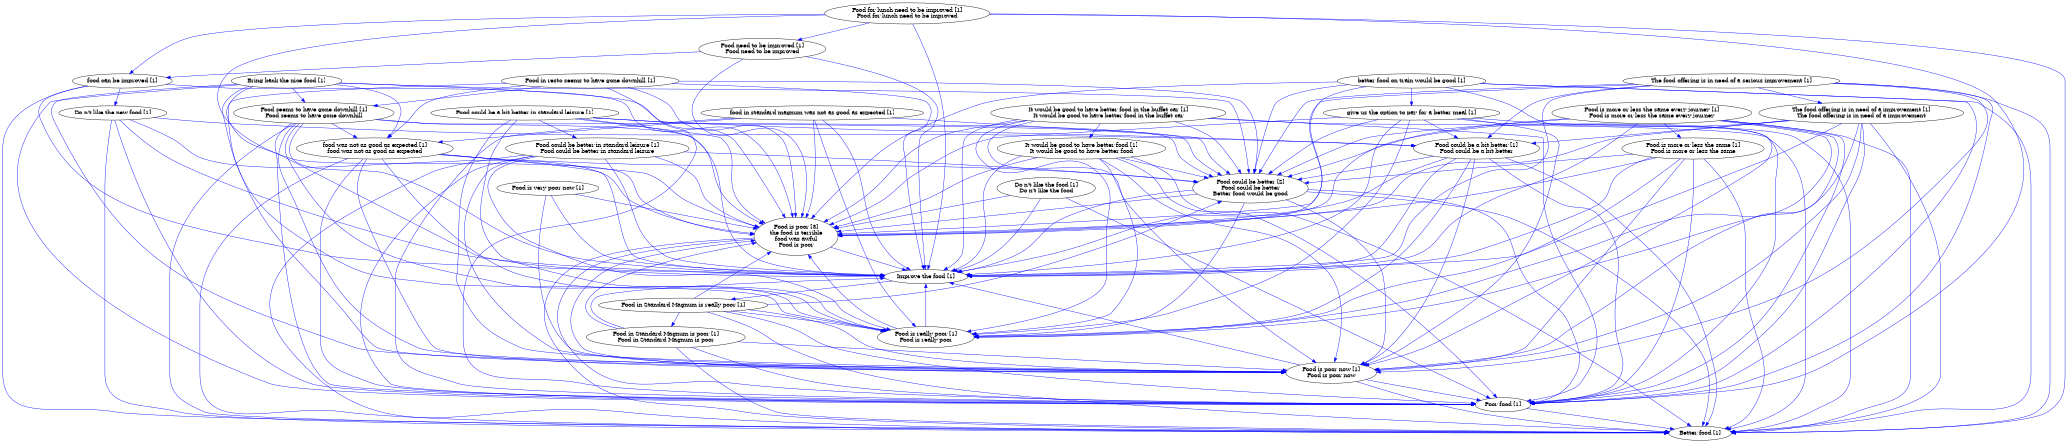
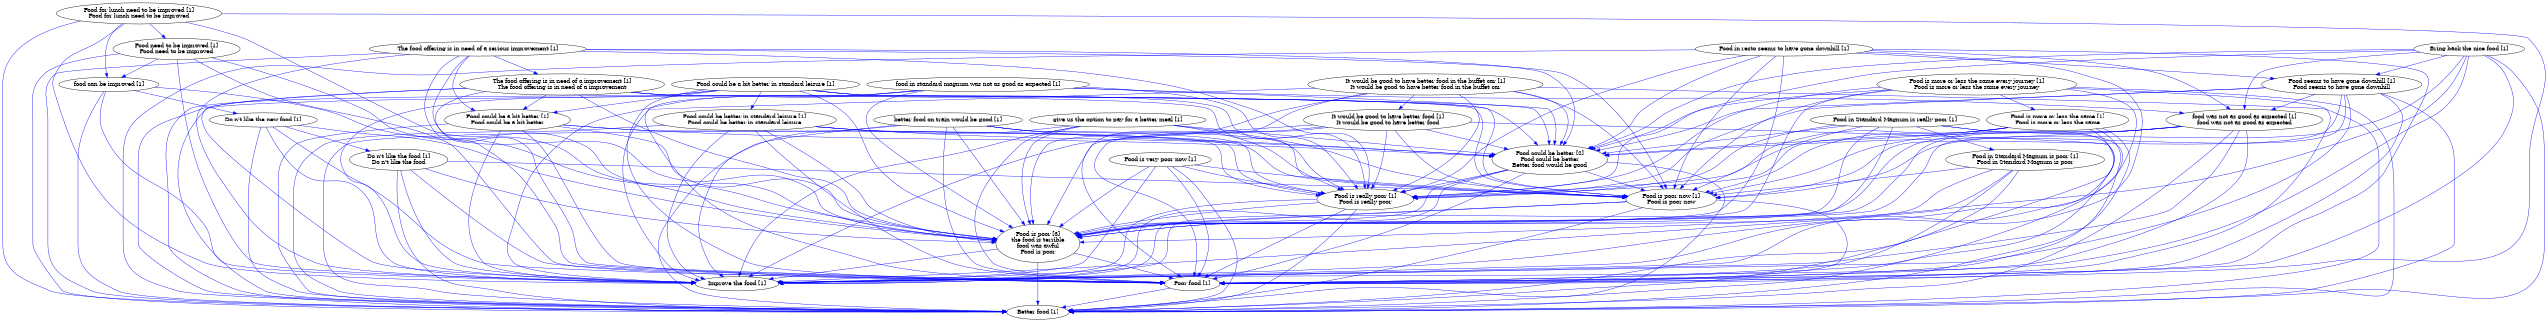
edge "The food offering is in need of a serious improvement [1]" -> "Food is really poor [1] Food is really poor": added
edge "Food in resto seems to have gone downhill [1]" -> "Better food [1]": added
edge "better food on train would be good [1]" -> "give us the option to pay for a better meal [1]": now "better food on train would be good [1]" -> "Food is really poor [1] Food is really poor"
edge "Food in resto seems to have gone downhill [1]" -> "Food is really poor [1] Food is really poor": added
edge "give us the option to pay for a better meal [1]" -> "Food could be a bit better [1] Food could be a bit better": removed
edge "Do n't like the new food [1]" -> "Food could be a bit better [1] Food could be a bit better": now "Do n't like the new food [1]" -> "Do n't like the food [1] Do n't like the food"
edge "Food is very poor now [1]" -> "Food is really poor [1] Food is really poor": added
edge "Food is very poor now [1]" -> "Poor food [1]": added
edge "food in standard magnum was not as good as expected [1]" -> "Better food [1]": added
edge "Food is really poor [1] Food is really poor" -> "Poor food [1]": added
edge "Food need to be improved [1] Food need to be improved" -> "Poor food [1]": added
edge "Food could be a bit better in standard leisure [1]" -> "Poor food [1]": added
edge "Food could be a bit better [1] Food could be a bit better" -> "Food is poor now [1] Food is poor now": now "Do n't like the food [1] Do n't like the food" -> "Food is poor now [1] Food is poor now"
edge "Improve the food [1]" -> "Food in Standard Magnum is really poor [1]": reversed
edge "Food is really poor [1] Food is really poor" -> "Better food [1]": added
edge "Bring back the nice food [1]" -> "Better food [1]": added
edge "Food could be a bit better in standard leisure [1]" -> "Better food [1]": added
edge "Food is very poor now [1]" -> "Better food [1]": added
edge "Do n't like the food [1] Do n't like the food" -> "Better food [1]": added
edge "Food need to be improved [1] Food need to be improved" -> "Better food [1]": added
